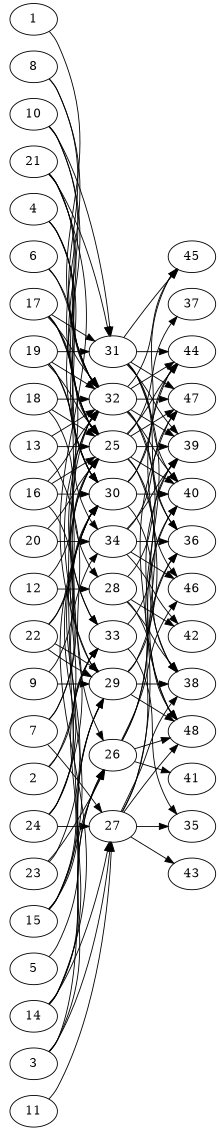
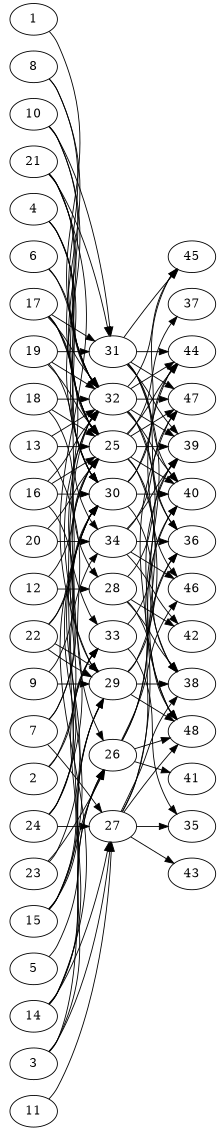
edge "19" -> "33": removed
